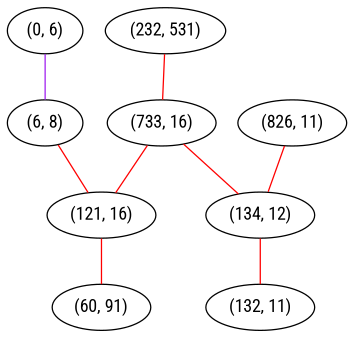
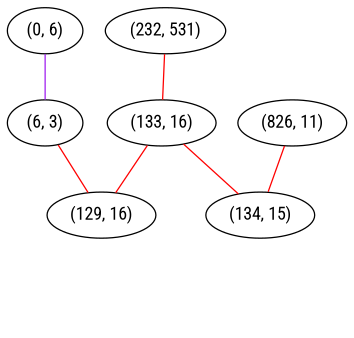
node "(6, 8)": label "(6, 8)" -> "(6, 3)"
node "(733, 16)": label "(733, 16)" -> "(133, 16)"
node "(121, 16)": label "(121, 16)" -> "(129, 16)"
node "(134, 12)": label "(134, 12)" -> "(134, 15)"
node "(60, 91)": removed
node "(132, 11)": removed
